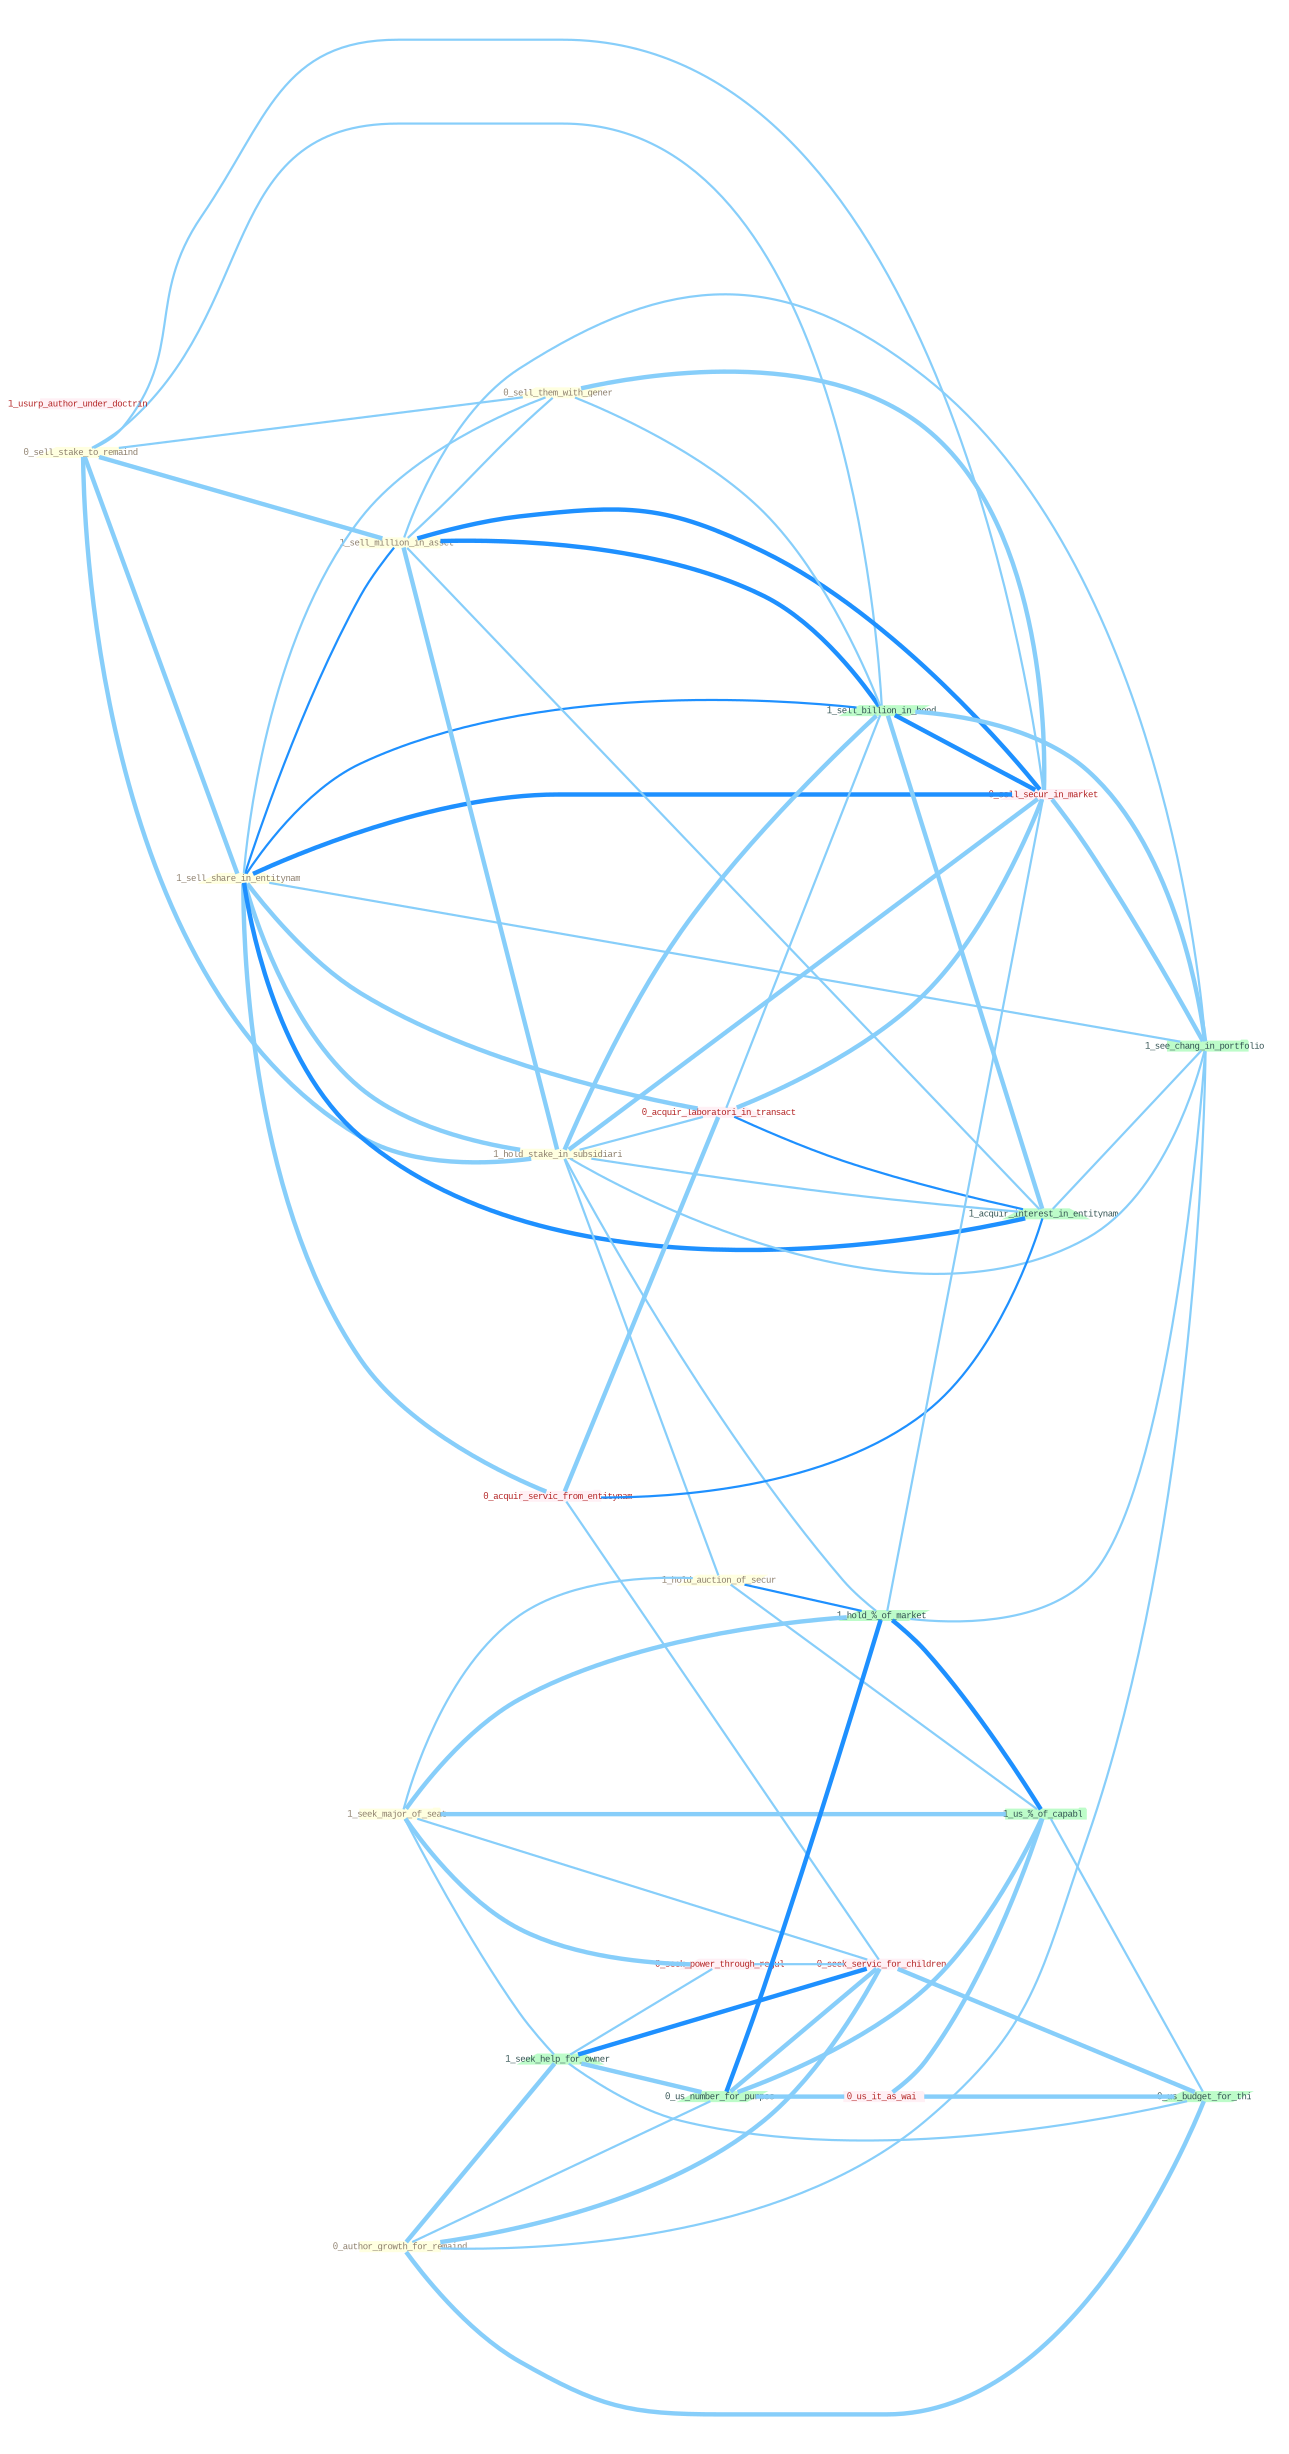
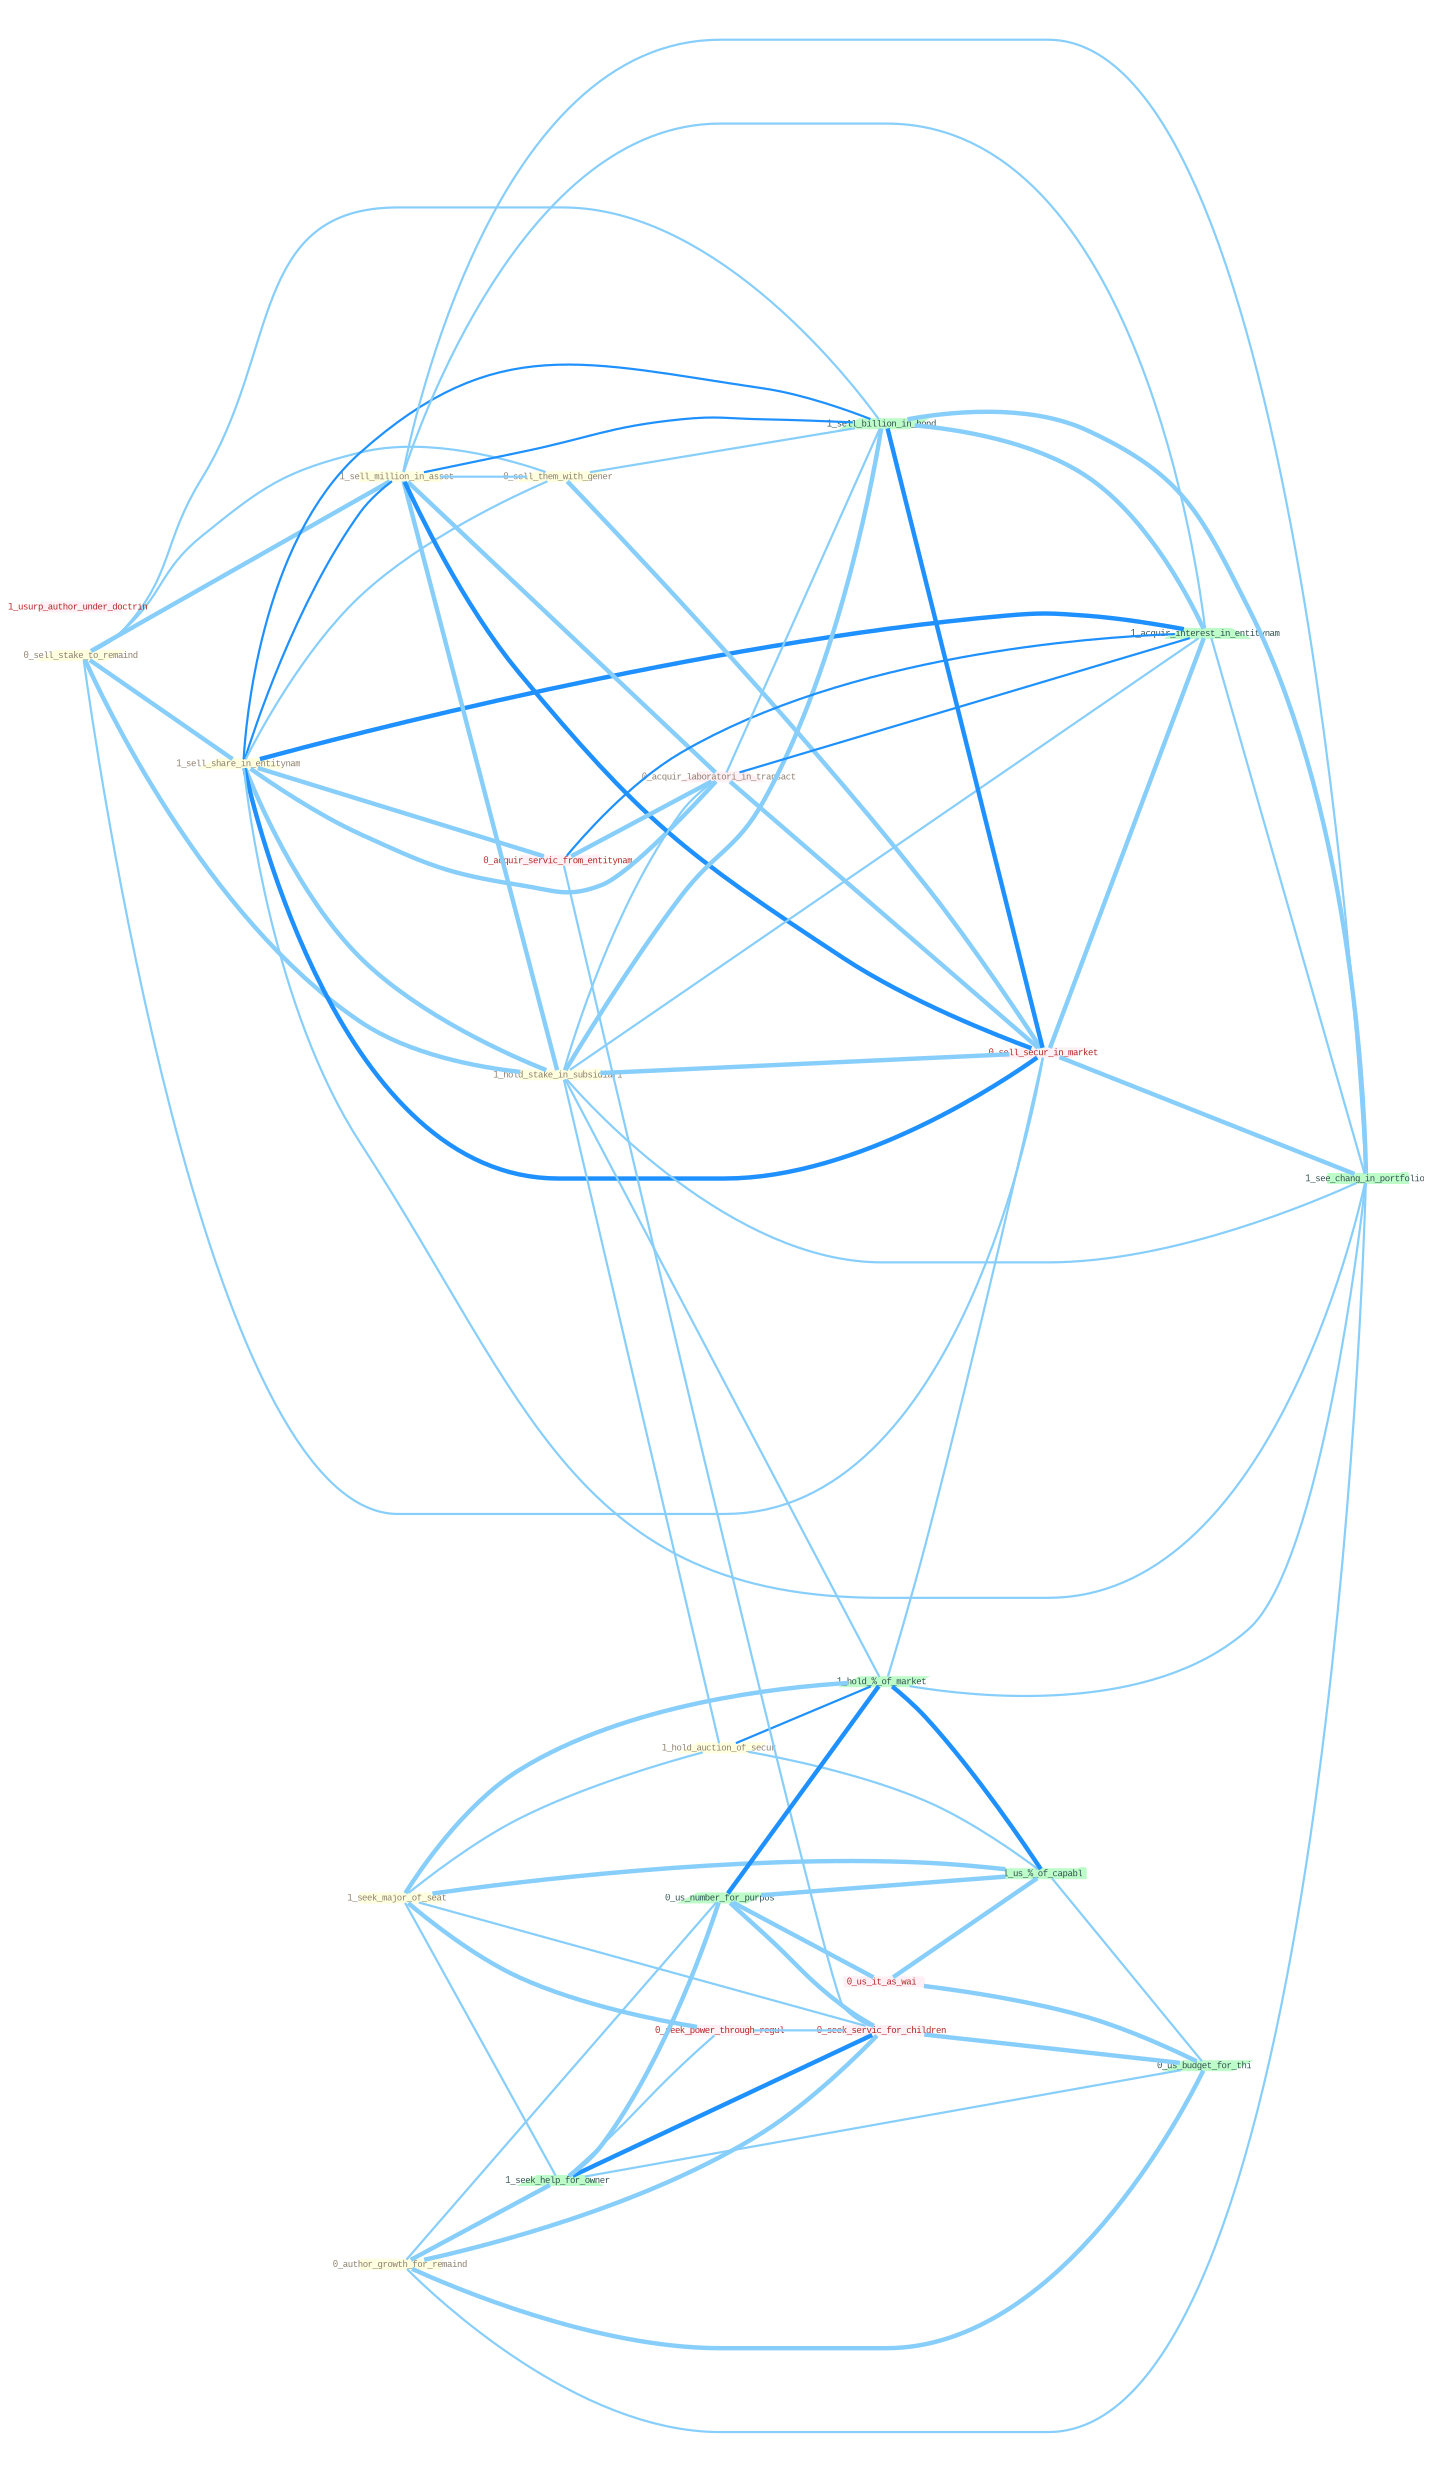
edge "1_sell_million_in_asset" -- "1_sell_billion_in_bond": style bold -> solid
edge "1_sell_million_in_asset" -- "0_acquir_laboratori_in_transact": added
edge "1_acquir_interest_in_entitynam" -- "0_sell_secur_in_market": added
node "0_acquir_laboratori_in_transact": fontcolor #b22222 -> #8b7d6b
